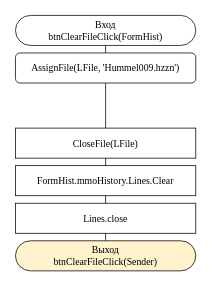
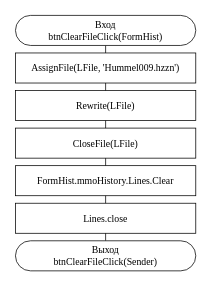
node "AssignFile(LFile, 'Hummel009.hzzn')": shape rounded rectangle -> rectangle
node "Rewrite(LFile)": added
node "ВыходbtnClearFileClick(Sender)": fillcolor #fff2cc -> #ffffff
